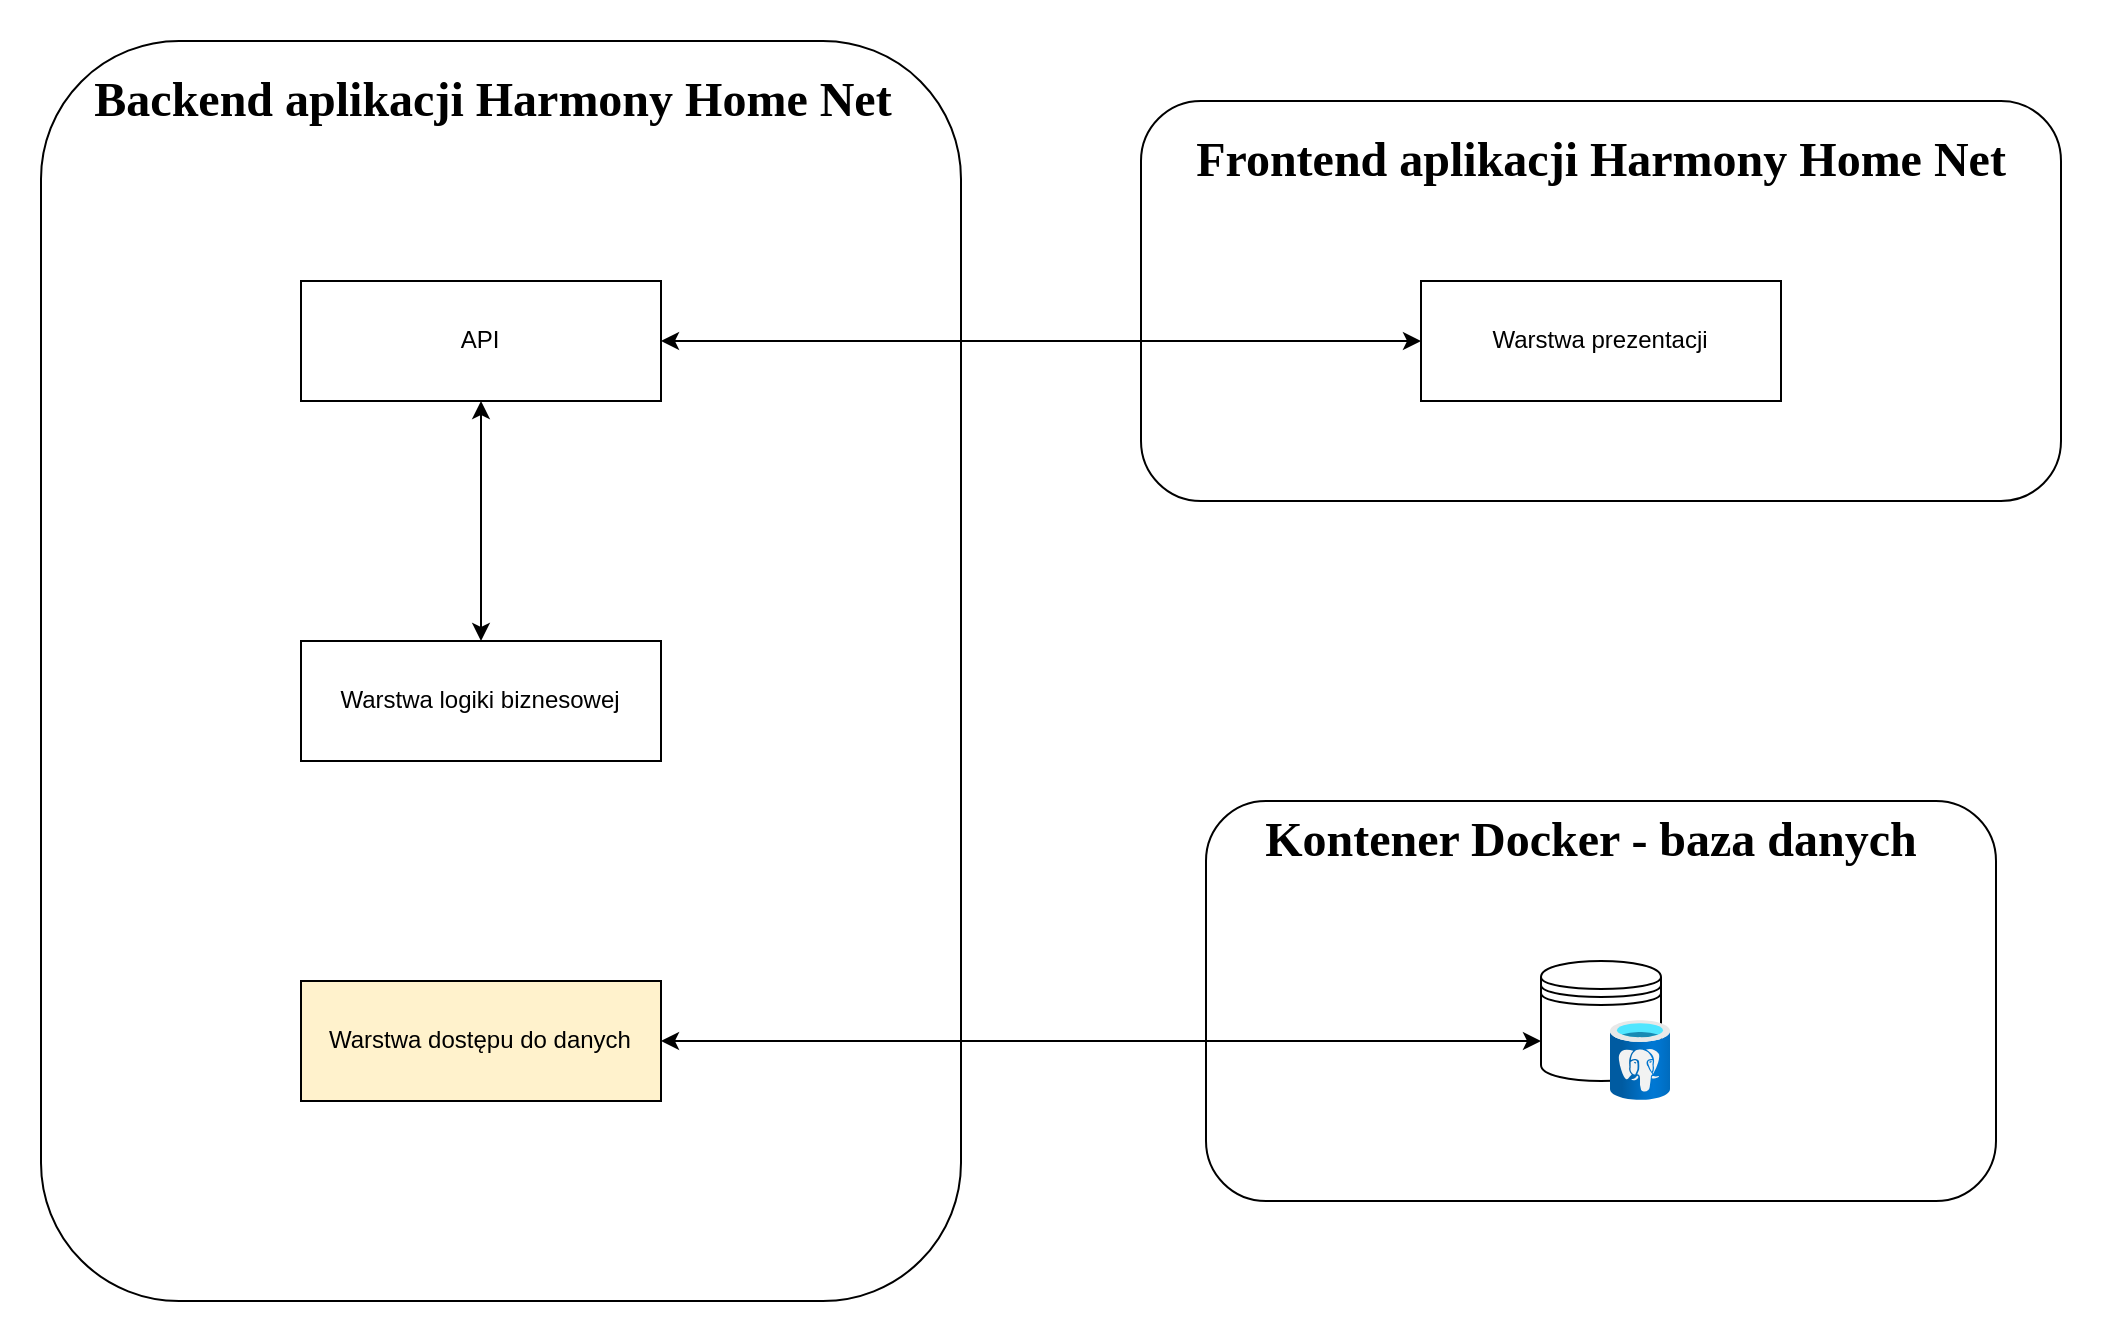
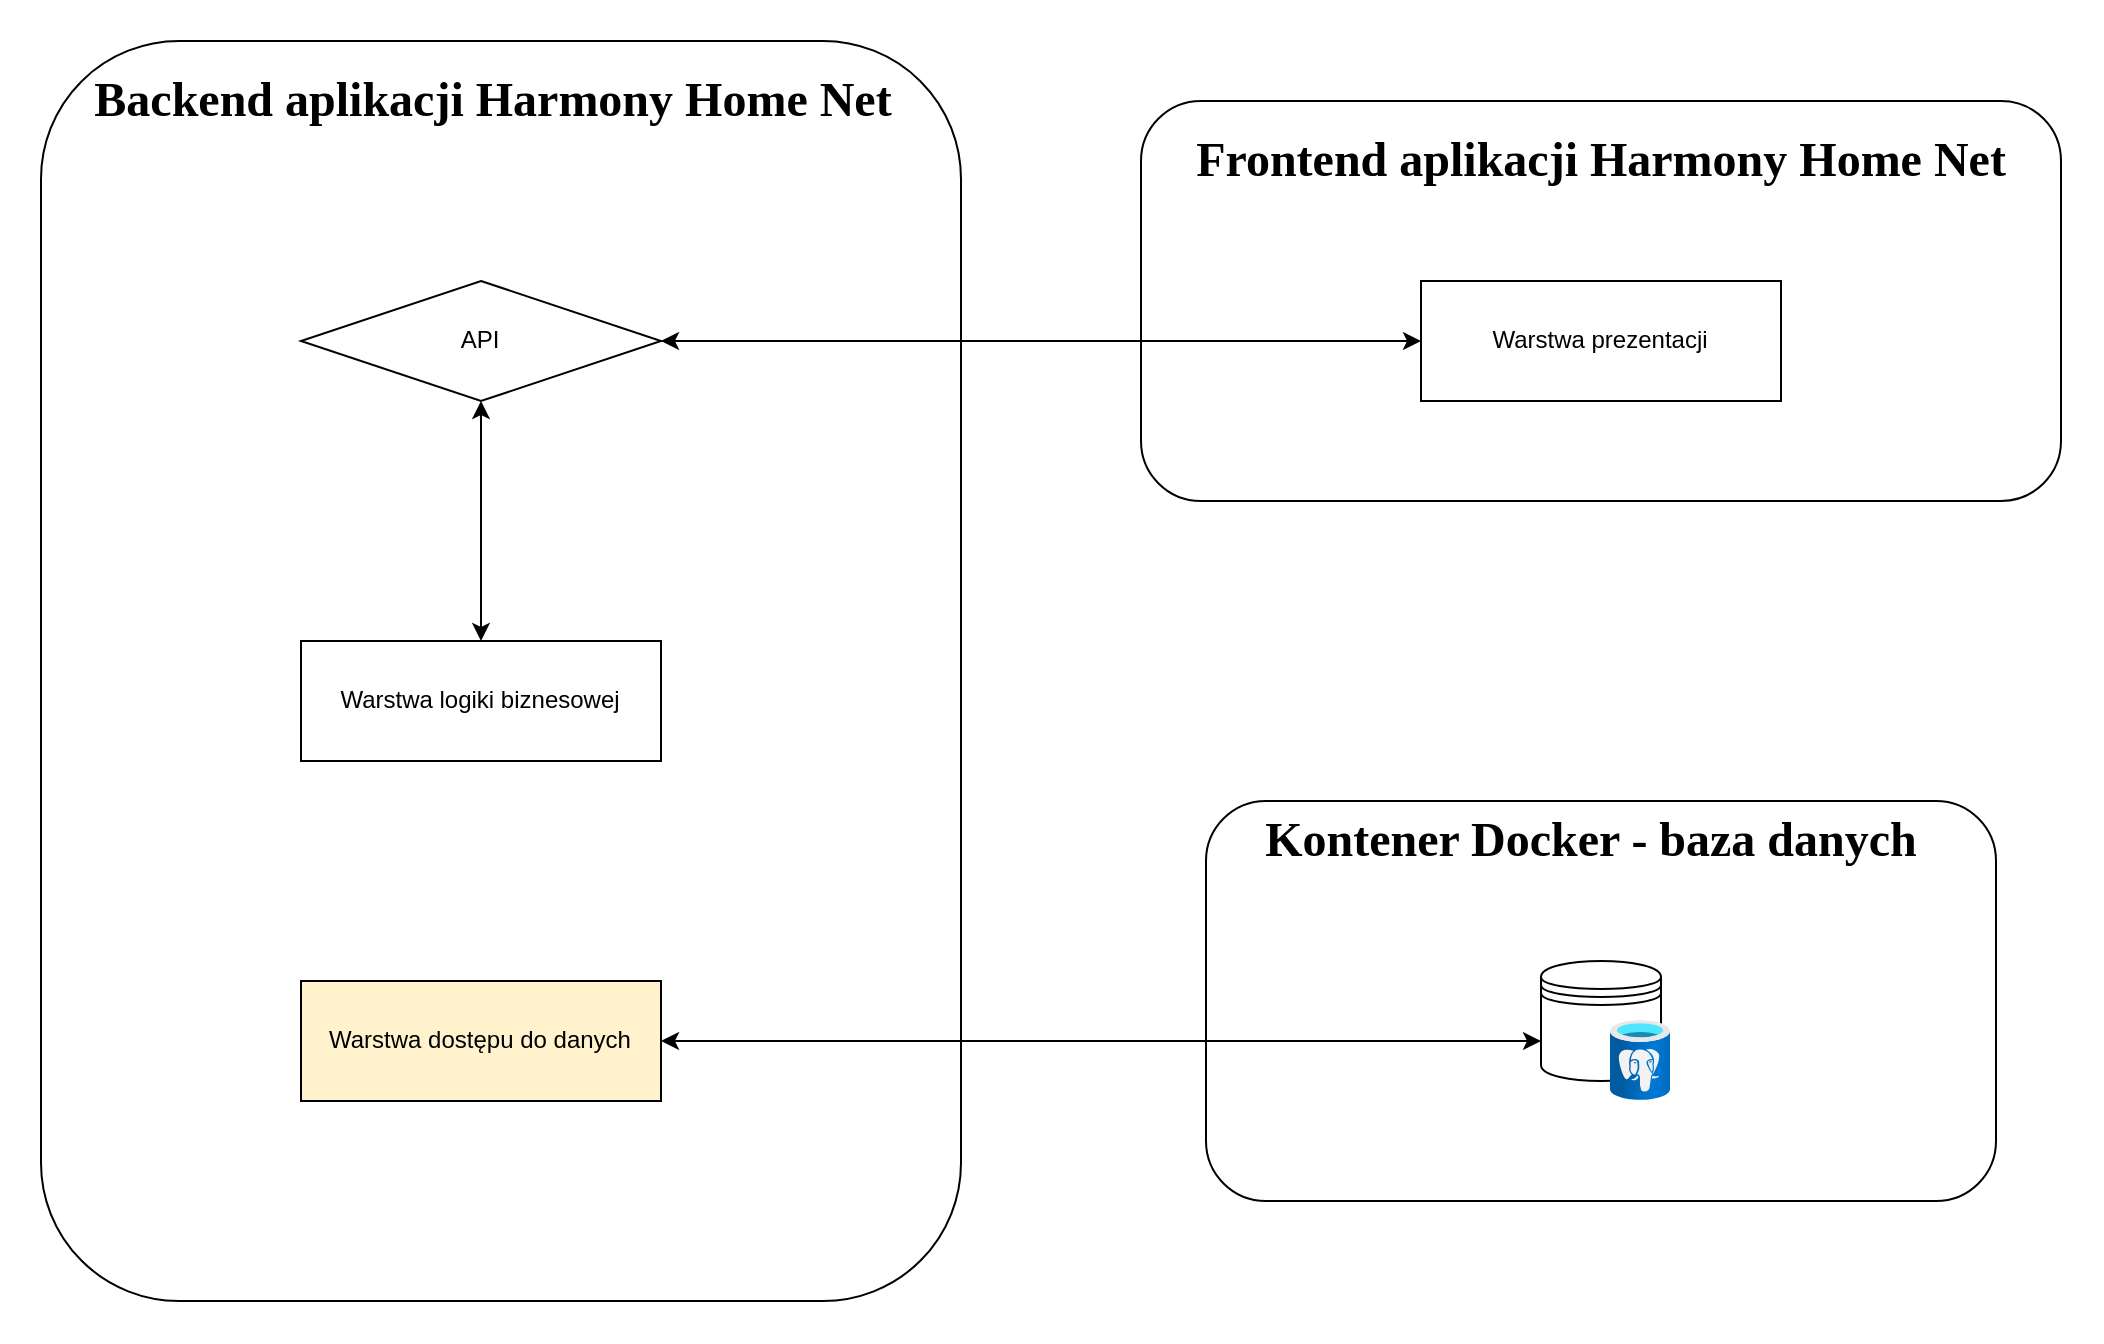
node "API": shape rectangle -> diamond
